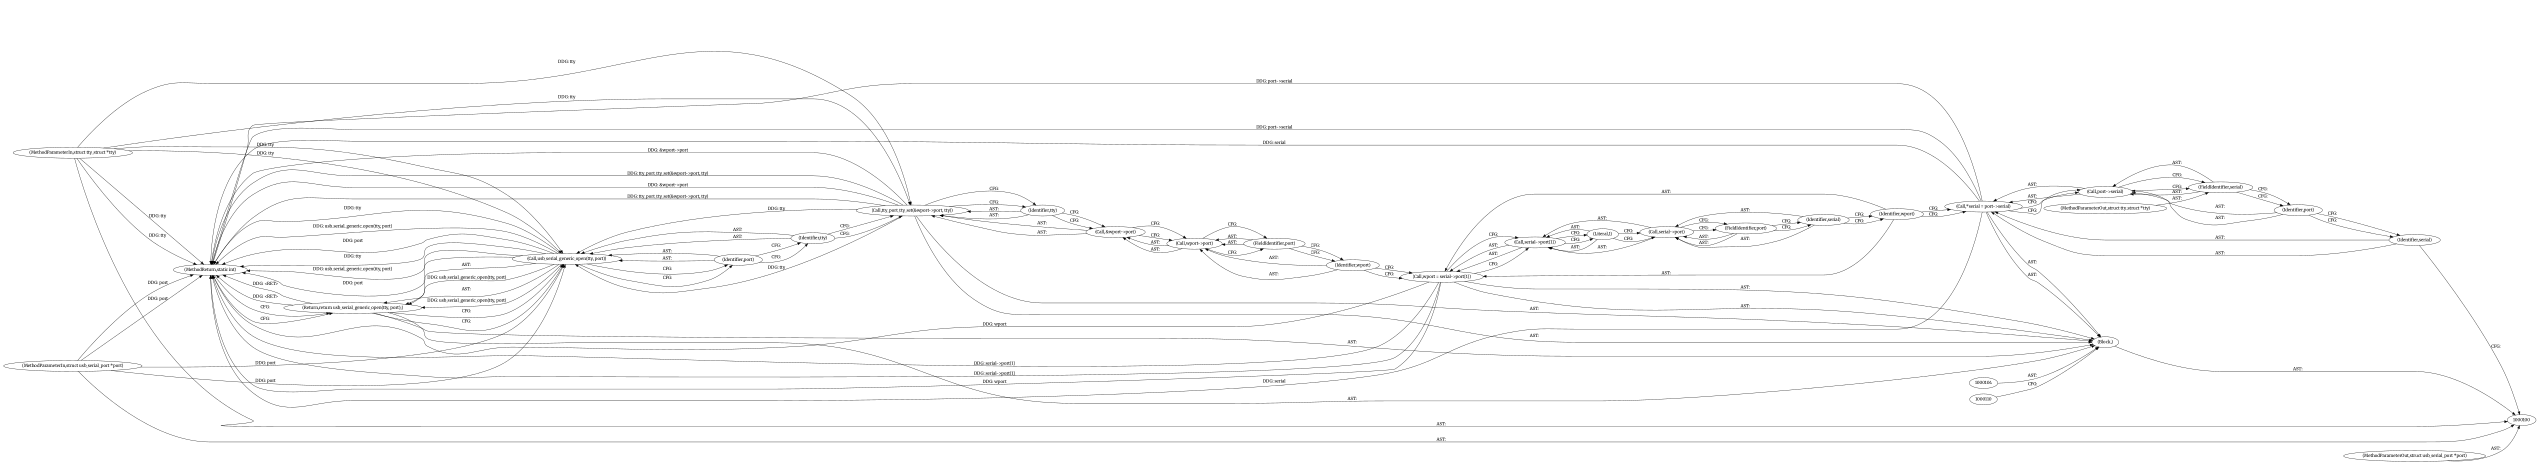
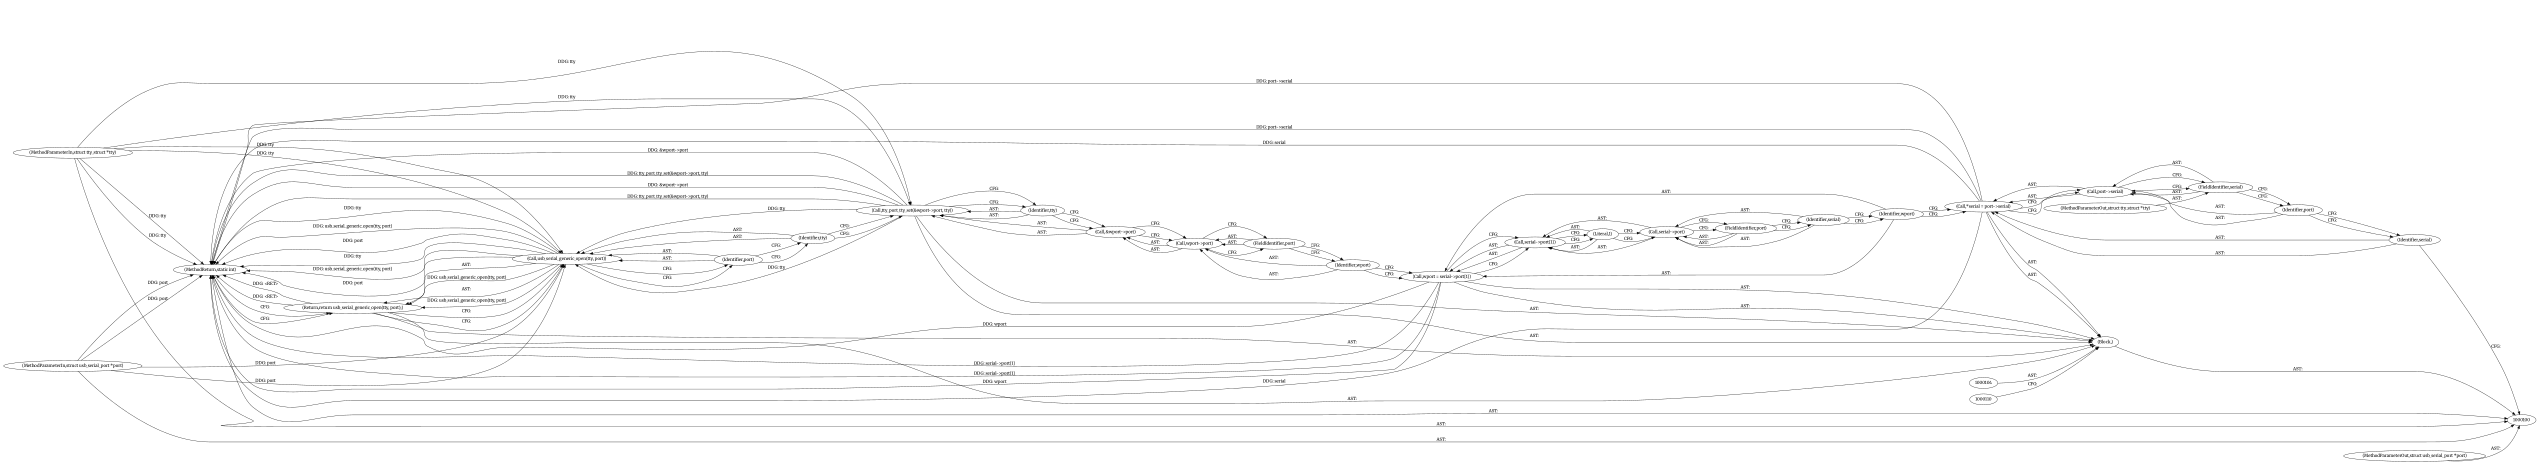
edge "(MethodReturn,static int)" -> "1000100": added, label "AST:"
